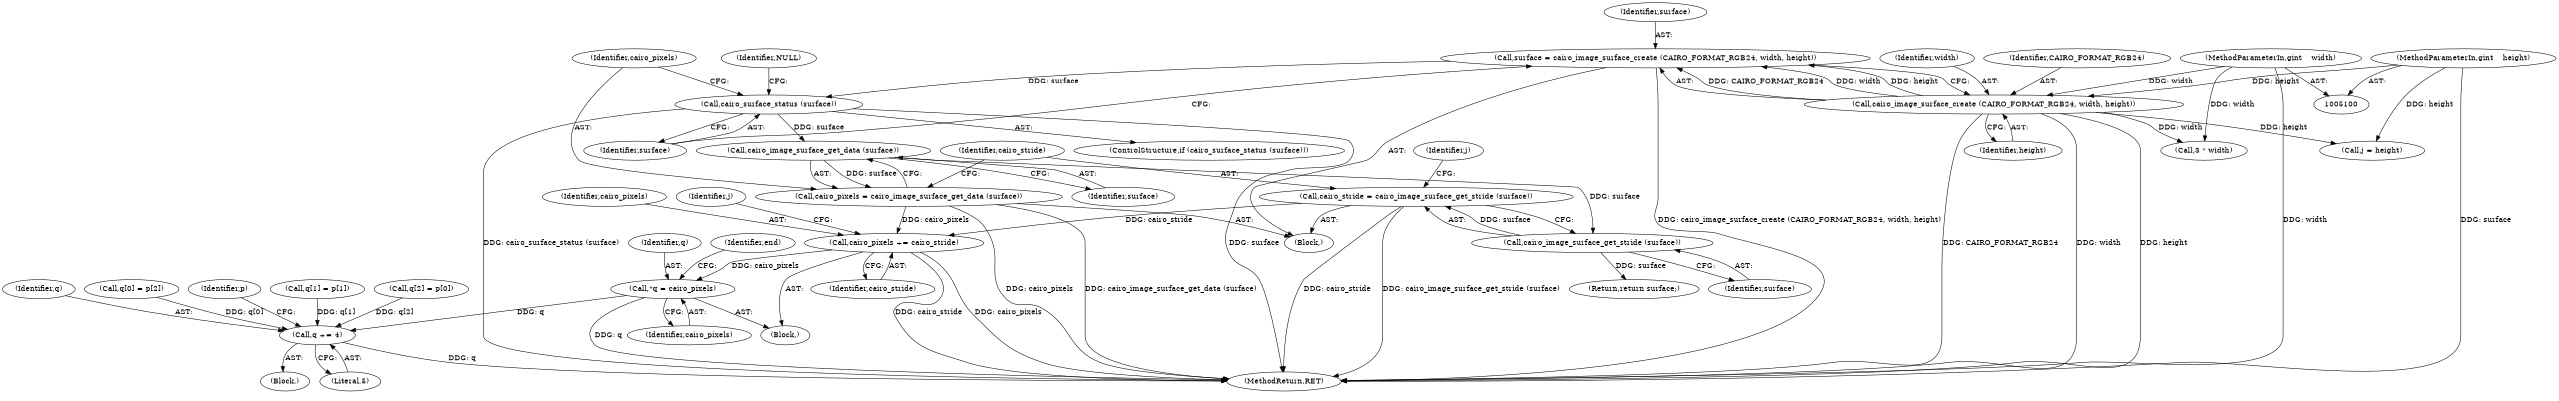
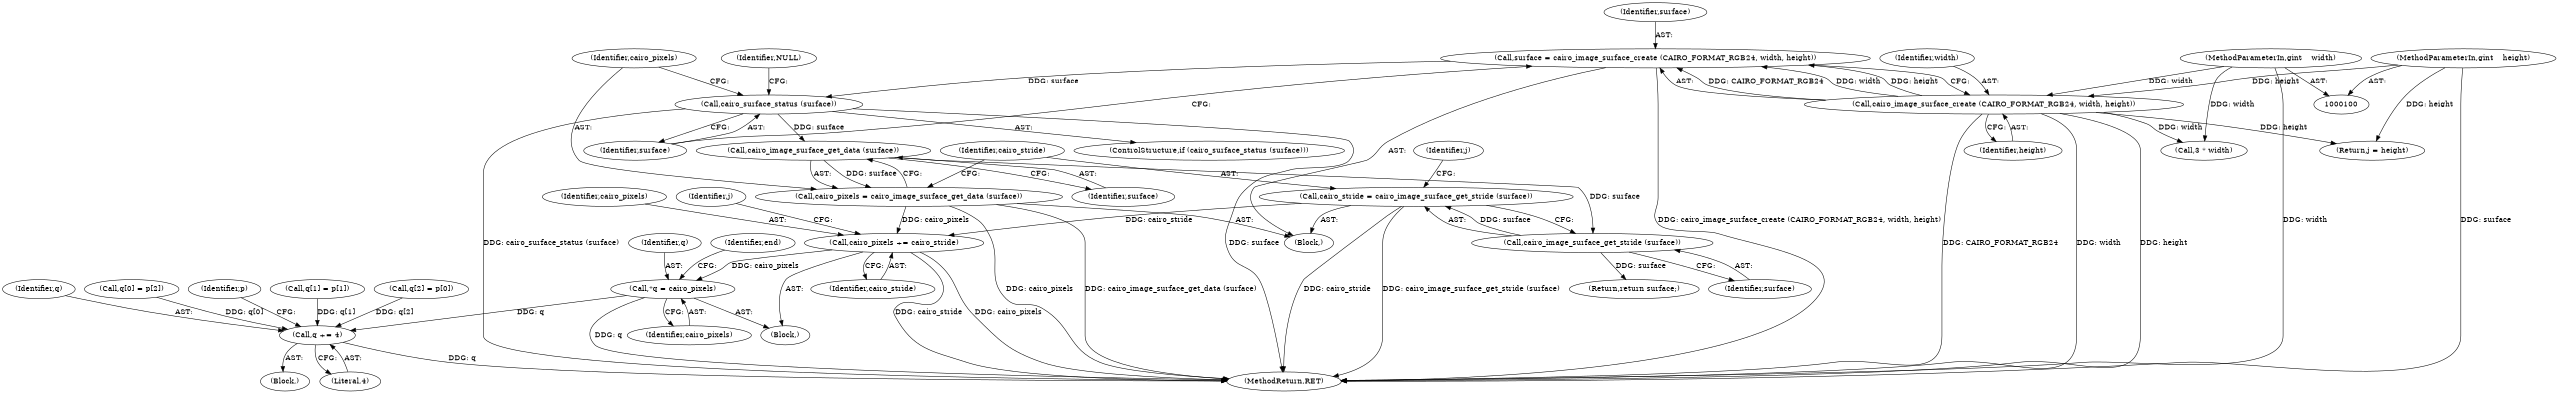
node "(Identifier,CAIRO_FORMAT_RGB24)": removed
node "1005100": label "1005100" -> "1000100"
node "(Call,j = height)": label "(Call,j = height)" -> "(Return,j = height)"
node "(Literal,5)": label "(Literal,5)" -> "(Literal,4)"
